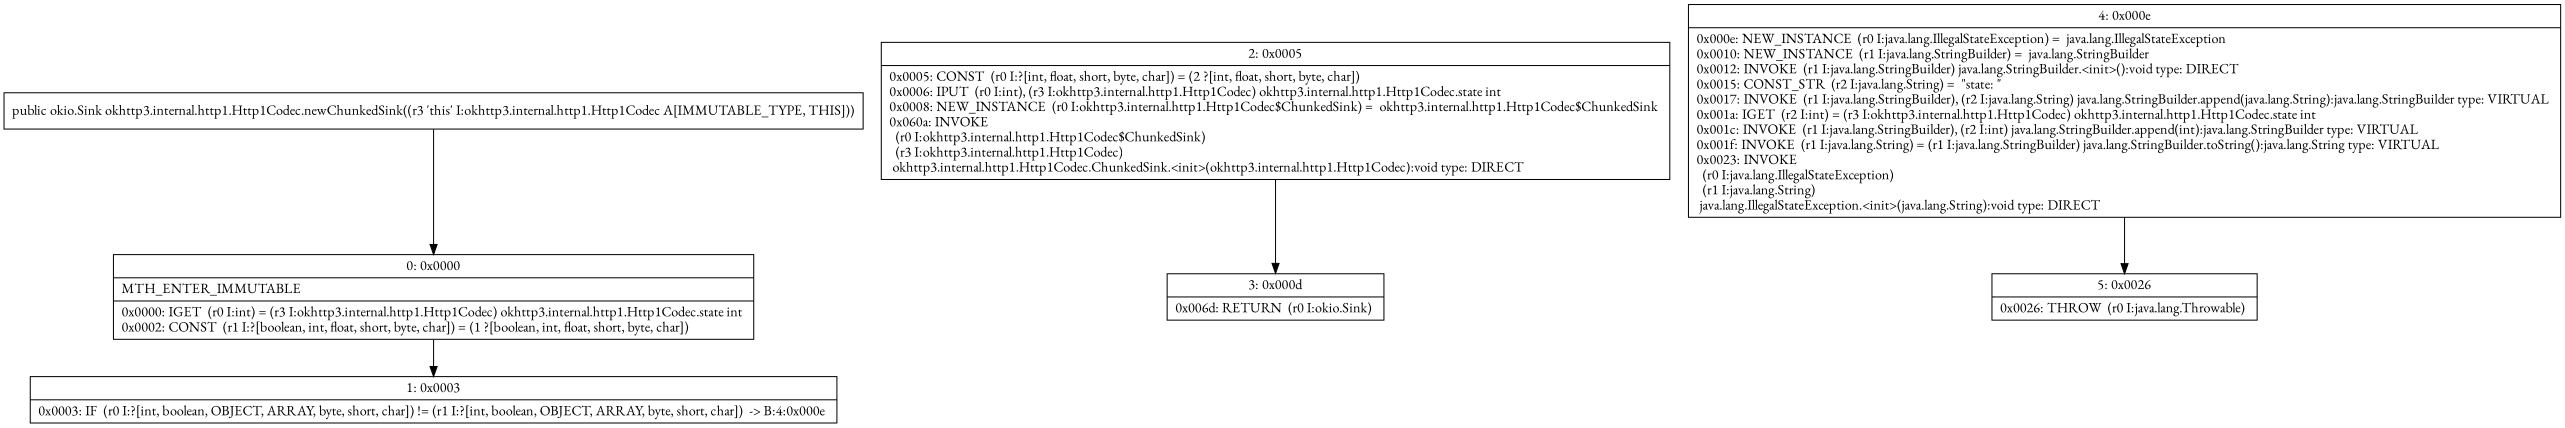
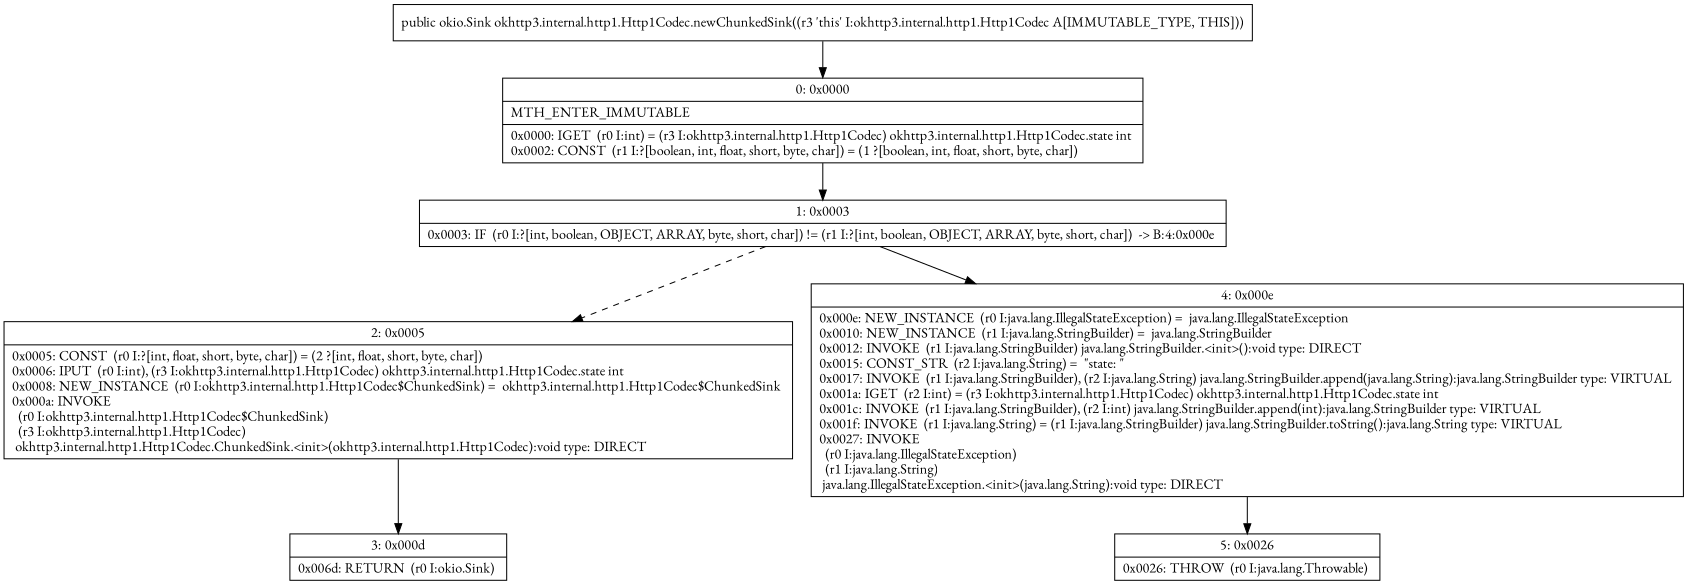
node "2: 0x0005": text "0x060a: INVOKE" -> "0x000a: INVOKE"
node "4: 0x000e": text "0x0023: INVOKE" -> "0x0027: INVOKE"
edge "1: 0x0003" -> "4: 0x000e": added
edge "1: 0x0003" -> "2: 0x0005": added
